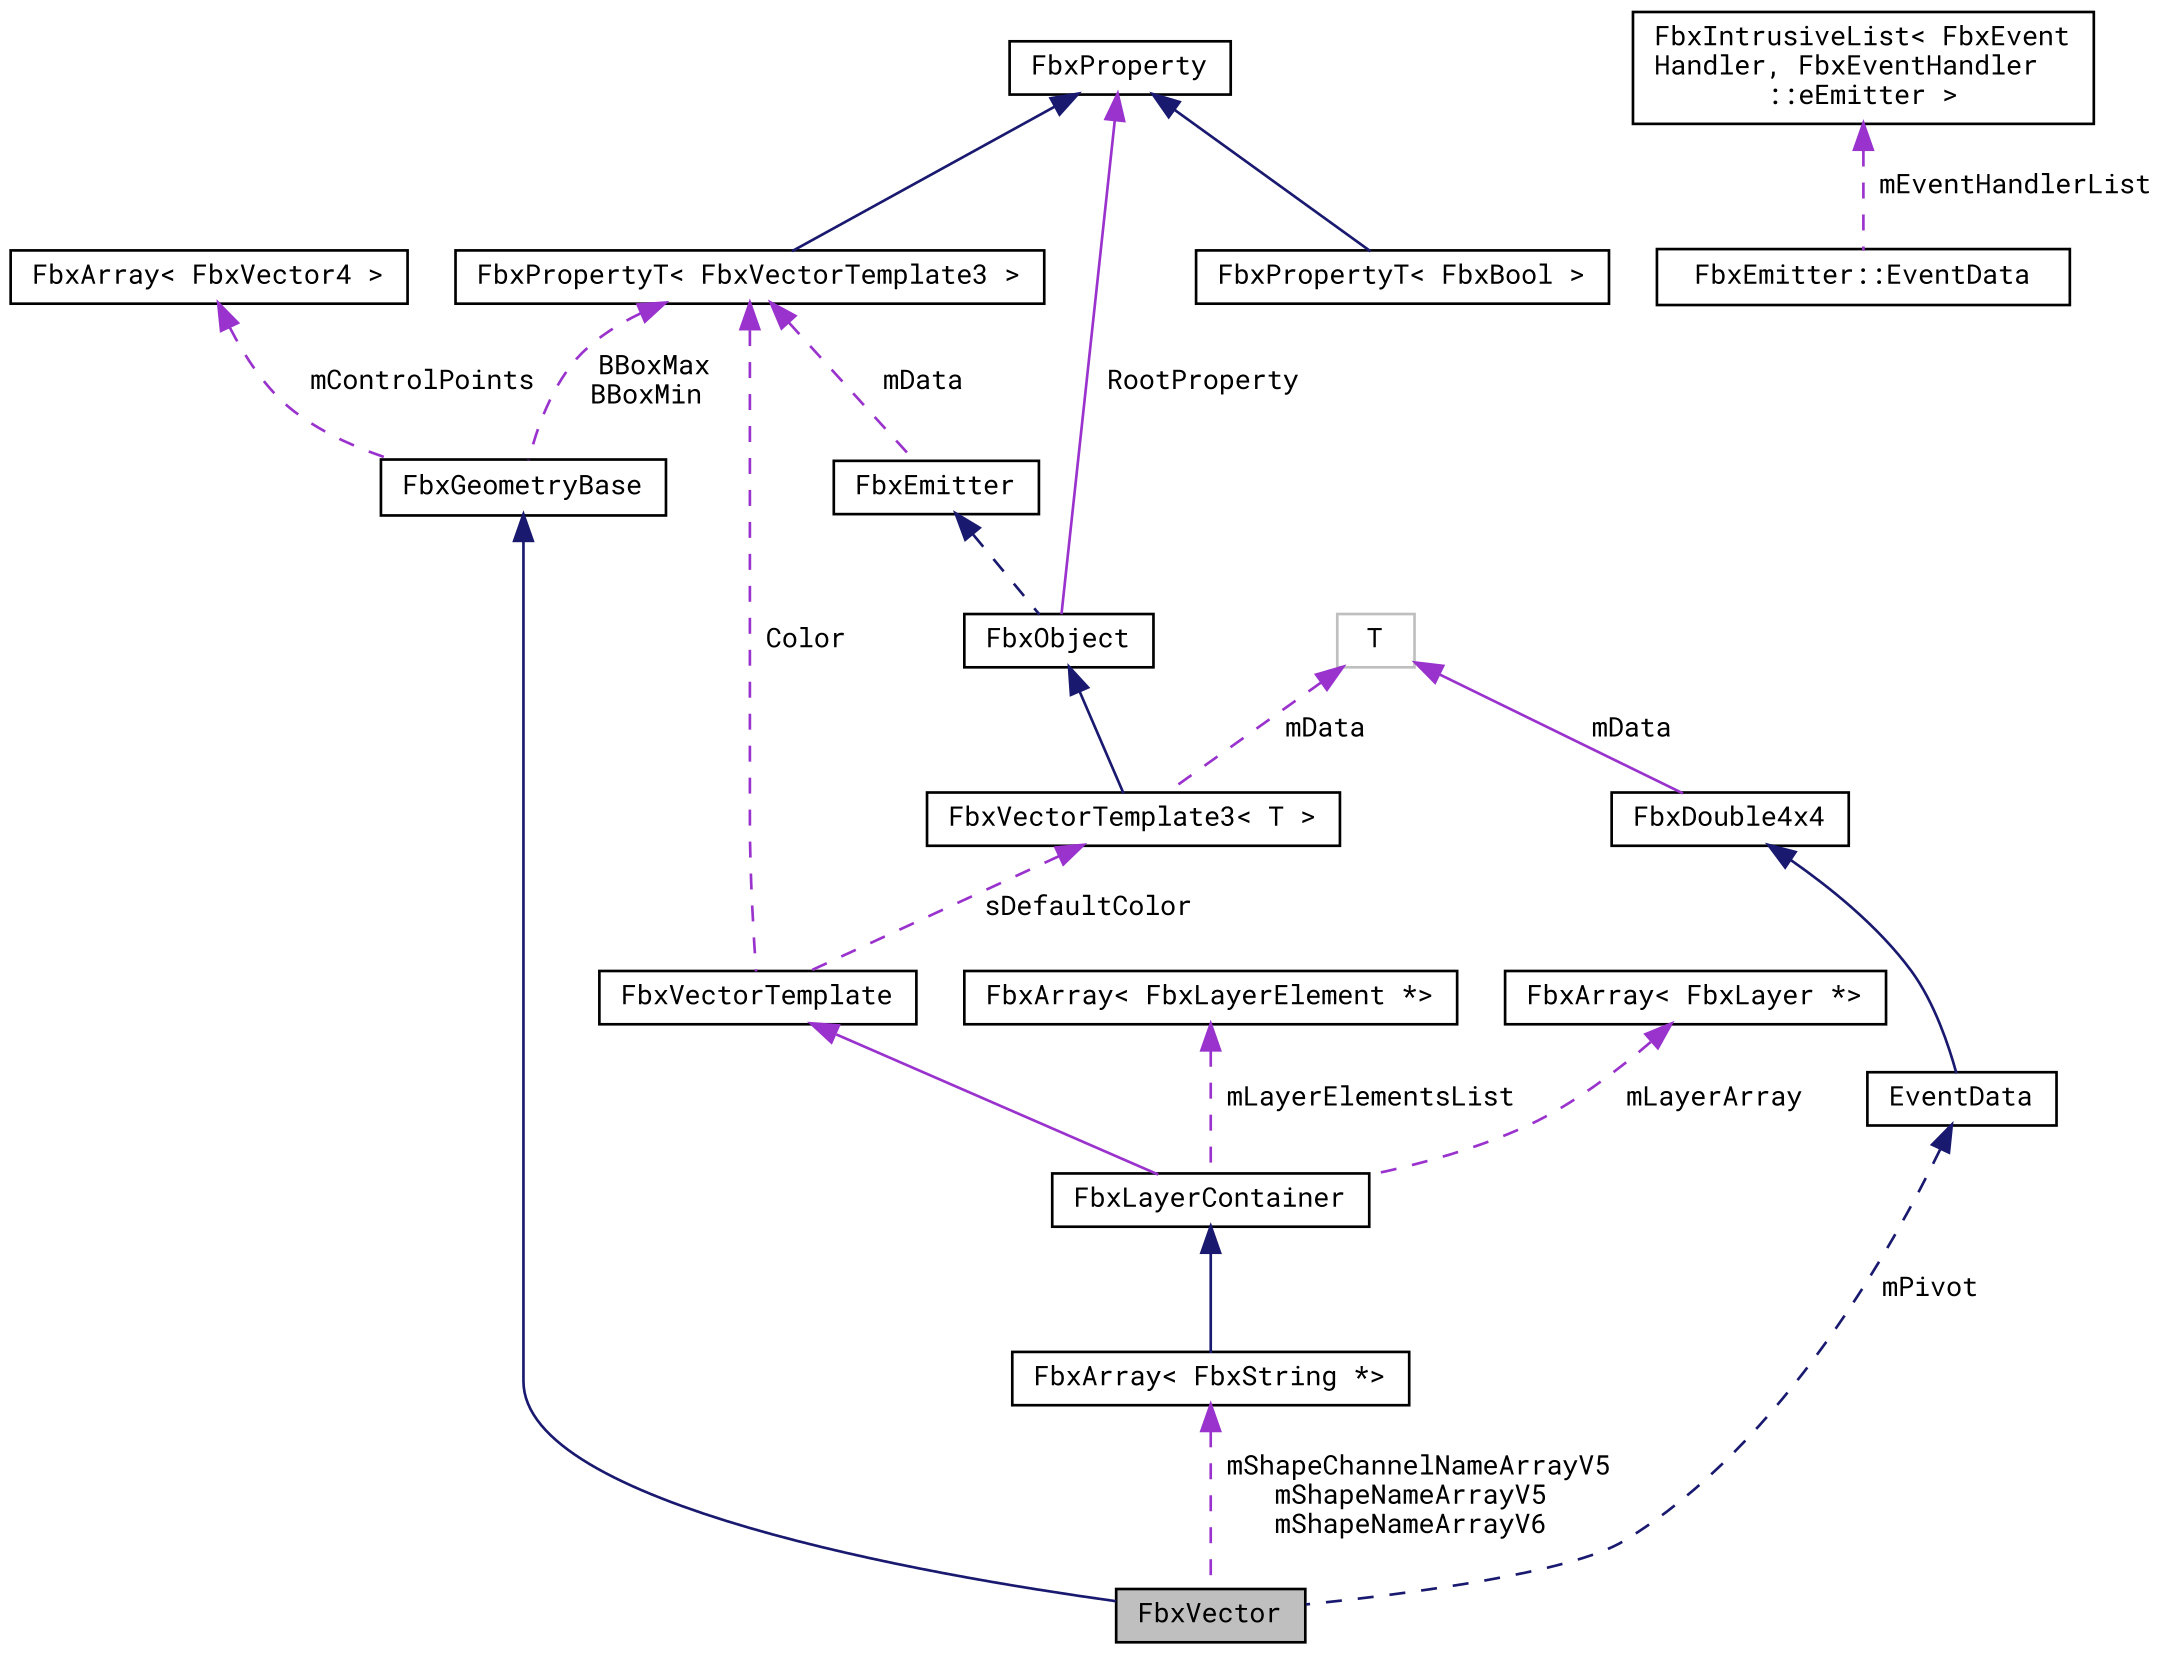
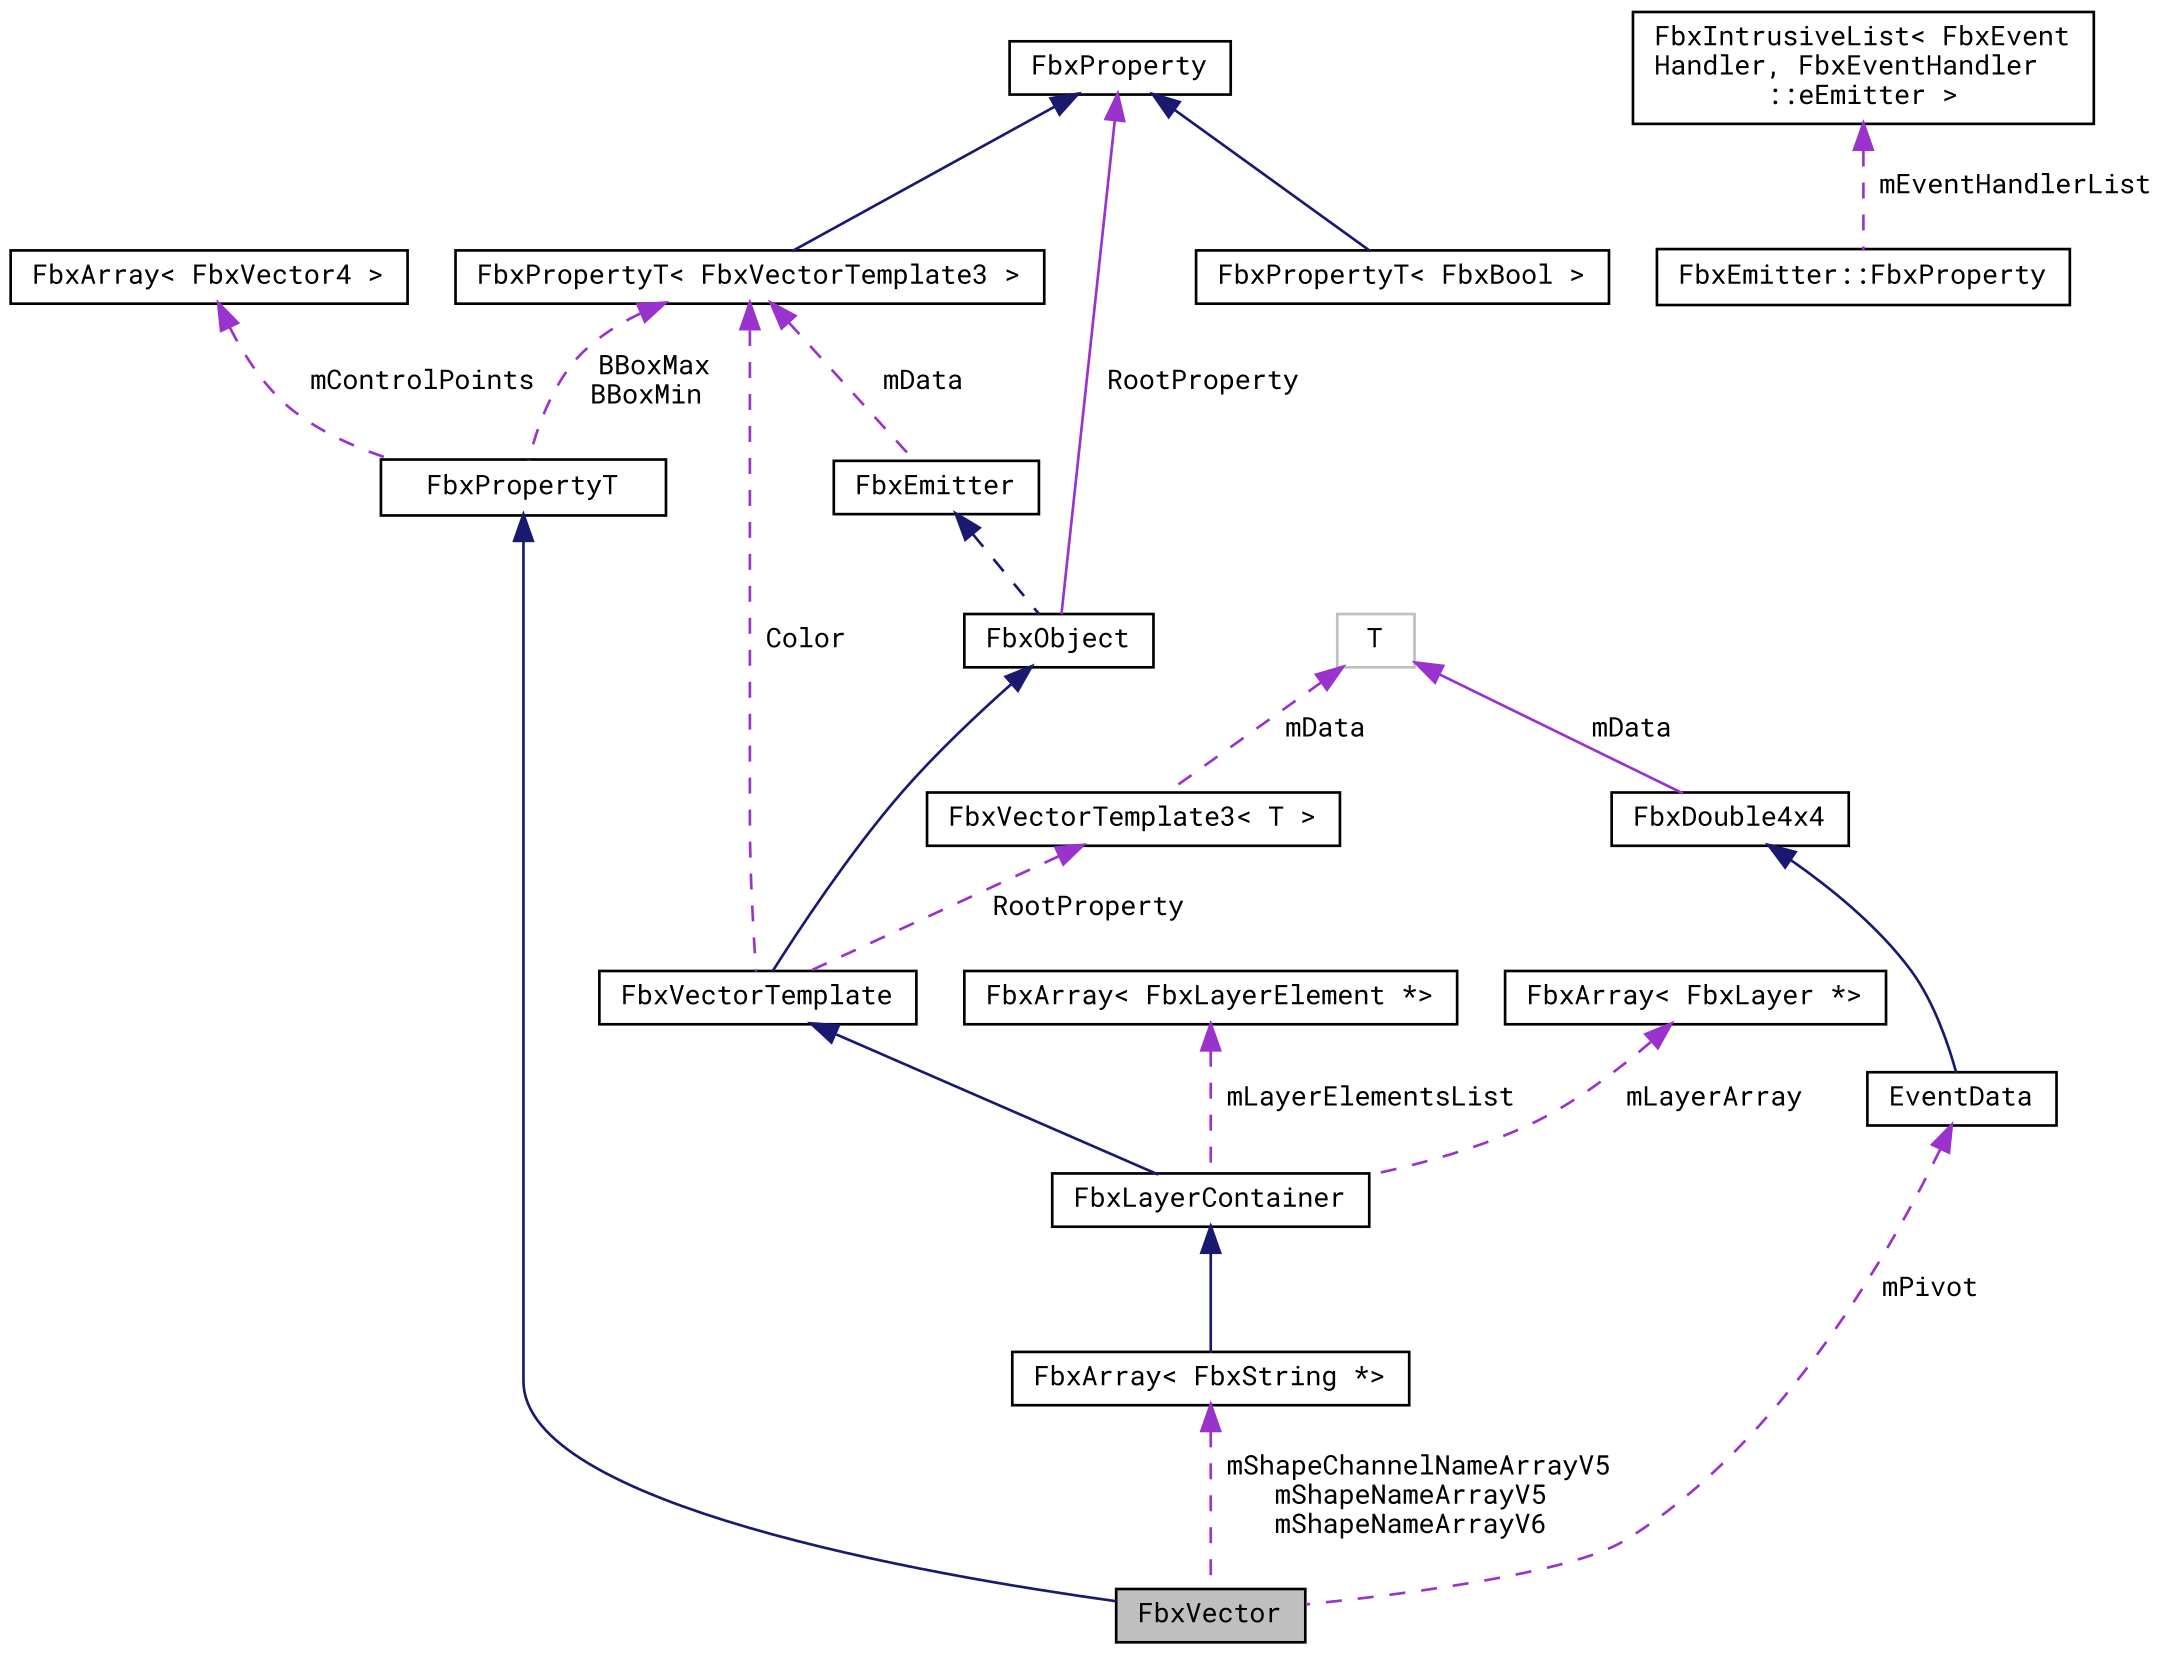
node "FbxEmitter::EventData": label "FbxEmitter::EventData" -> "FbxEmitter::FbxProperty"
node "FbxGeometryBase": label "FbxGeometryBase" -> "FbxPropertyT"
edge "FbxVectorTemplate3< T >" -> "FbxObject": now "FbxVectorTemplate" -> "FbxObject"
edge "FbxVectorTemplate" -> "FbxVectorTemplate3< T >": label " sDefaultColor" -> " RootProperty"
edge "FbxLayerContainer" -> "FbxVectorTemplate": color darkorchid3 -> midnightblue
edge "FbxVector" -> "EventData": color midnightblue -> darkorchid3
